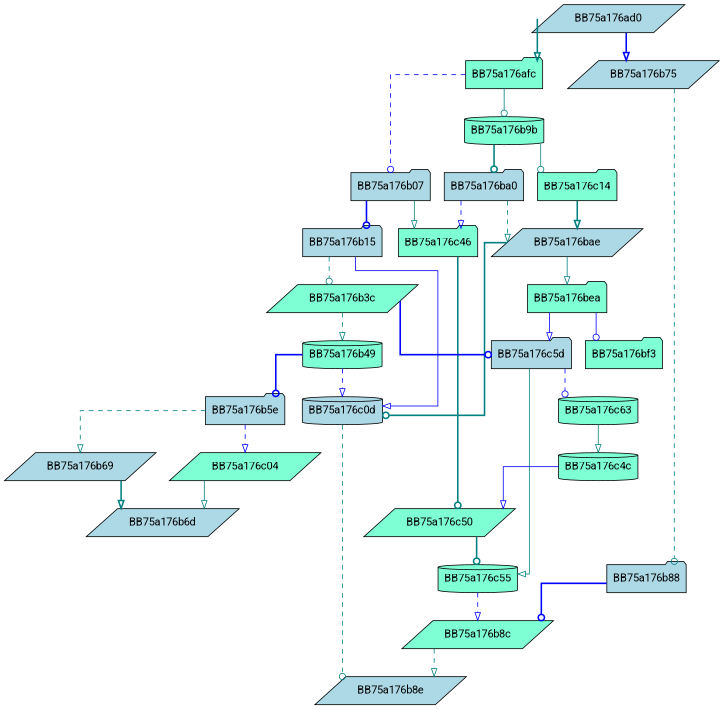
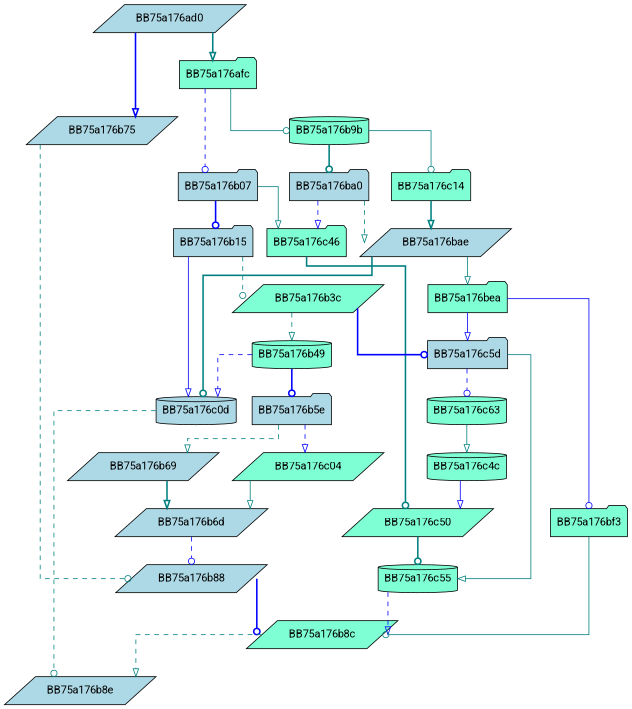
edge "BB75a176b6d" -> "BB75a176b88": added
node "BB75a176b88": shape folder -> parallelogram
edge "BB75a176bf3" -> "BB75a176b8c": added
